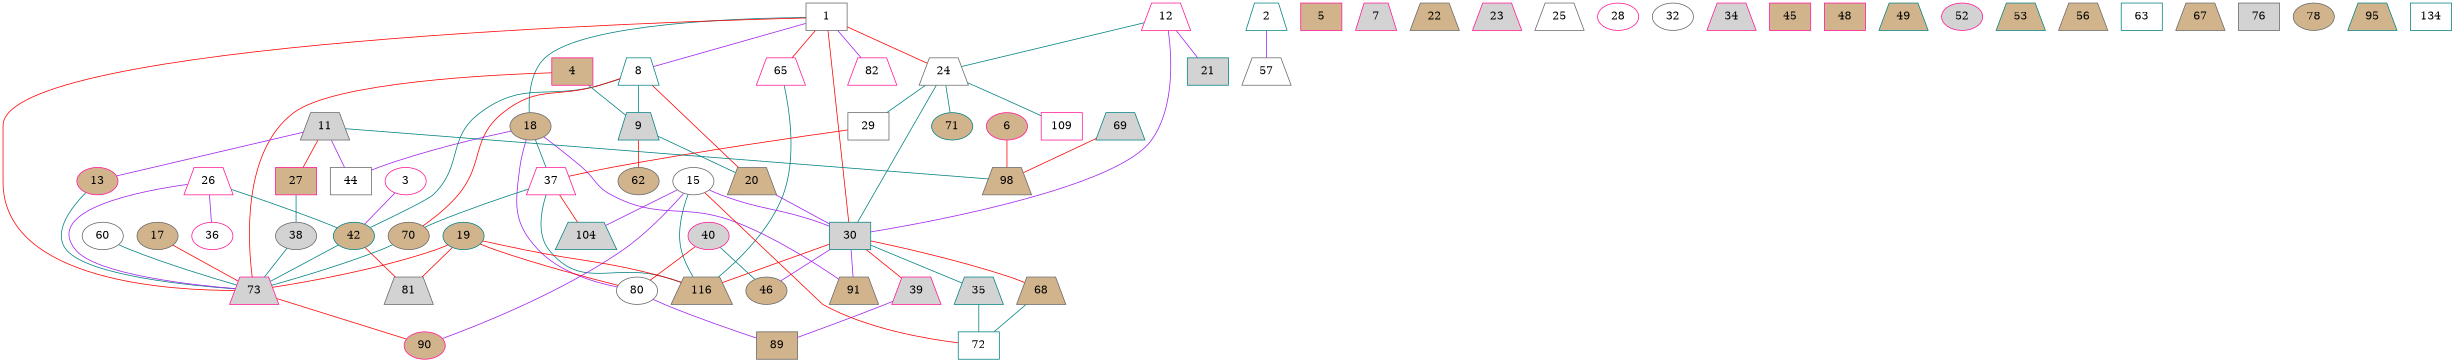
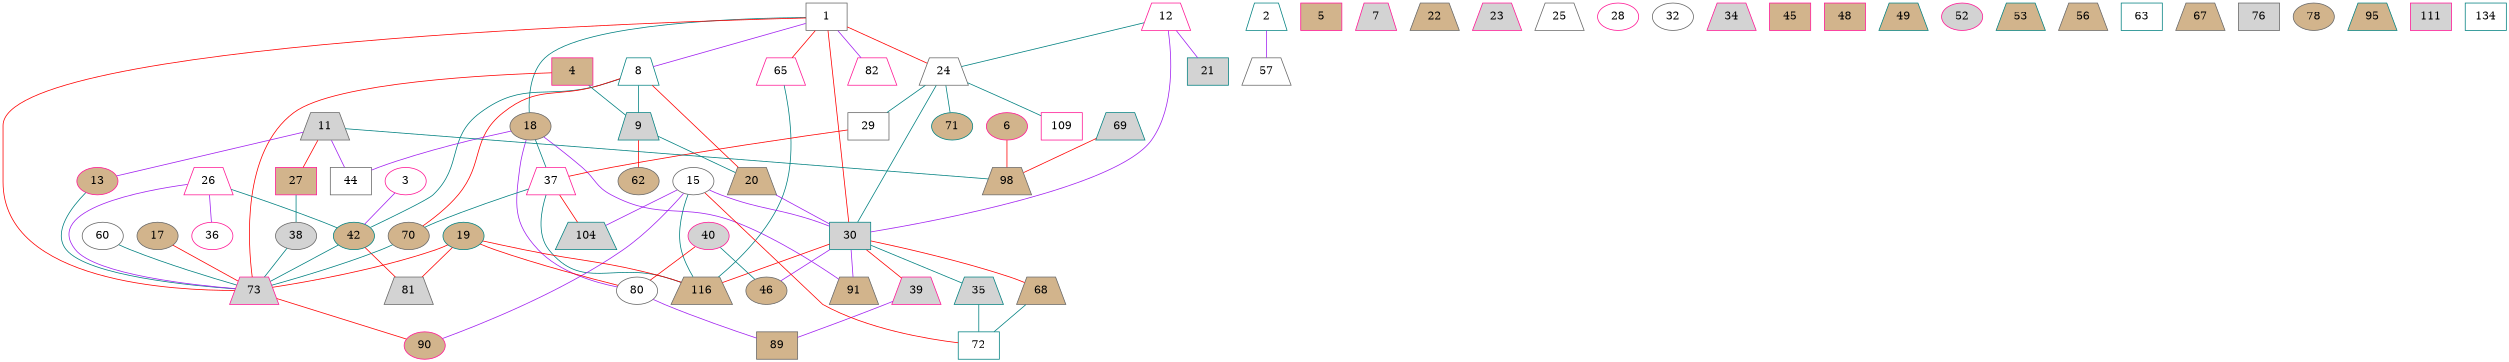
node "111": added
